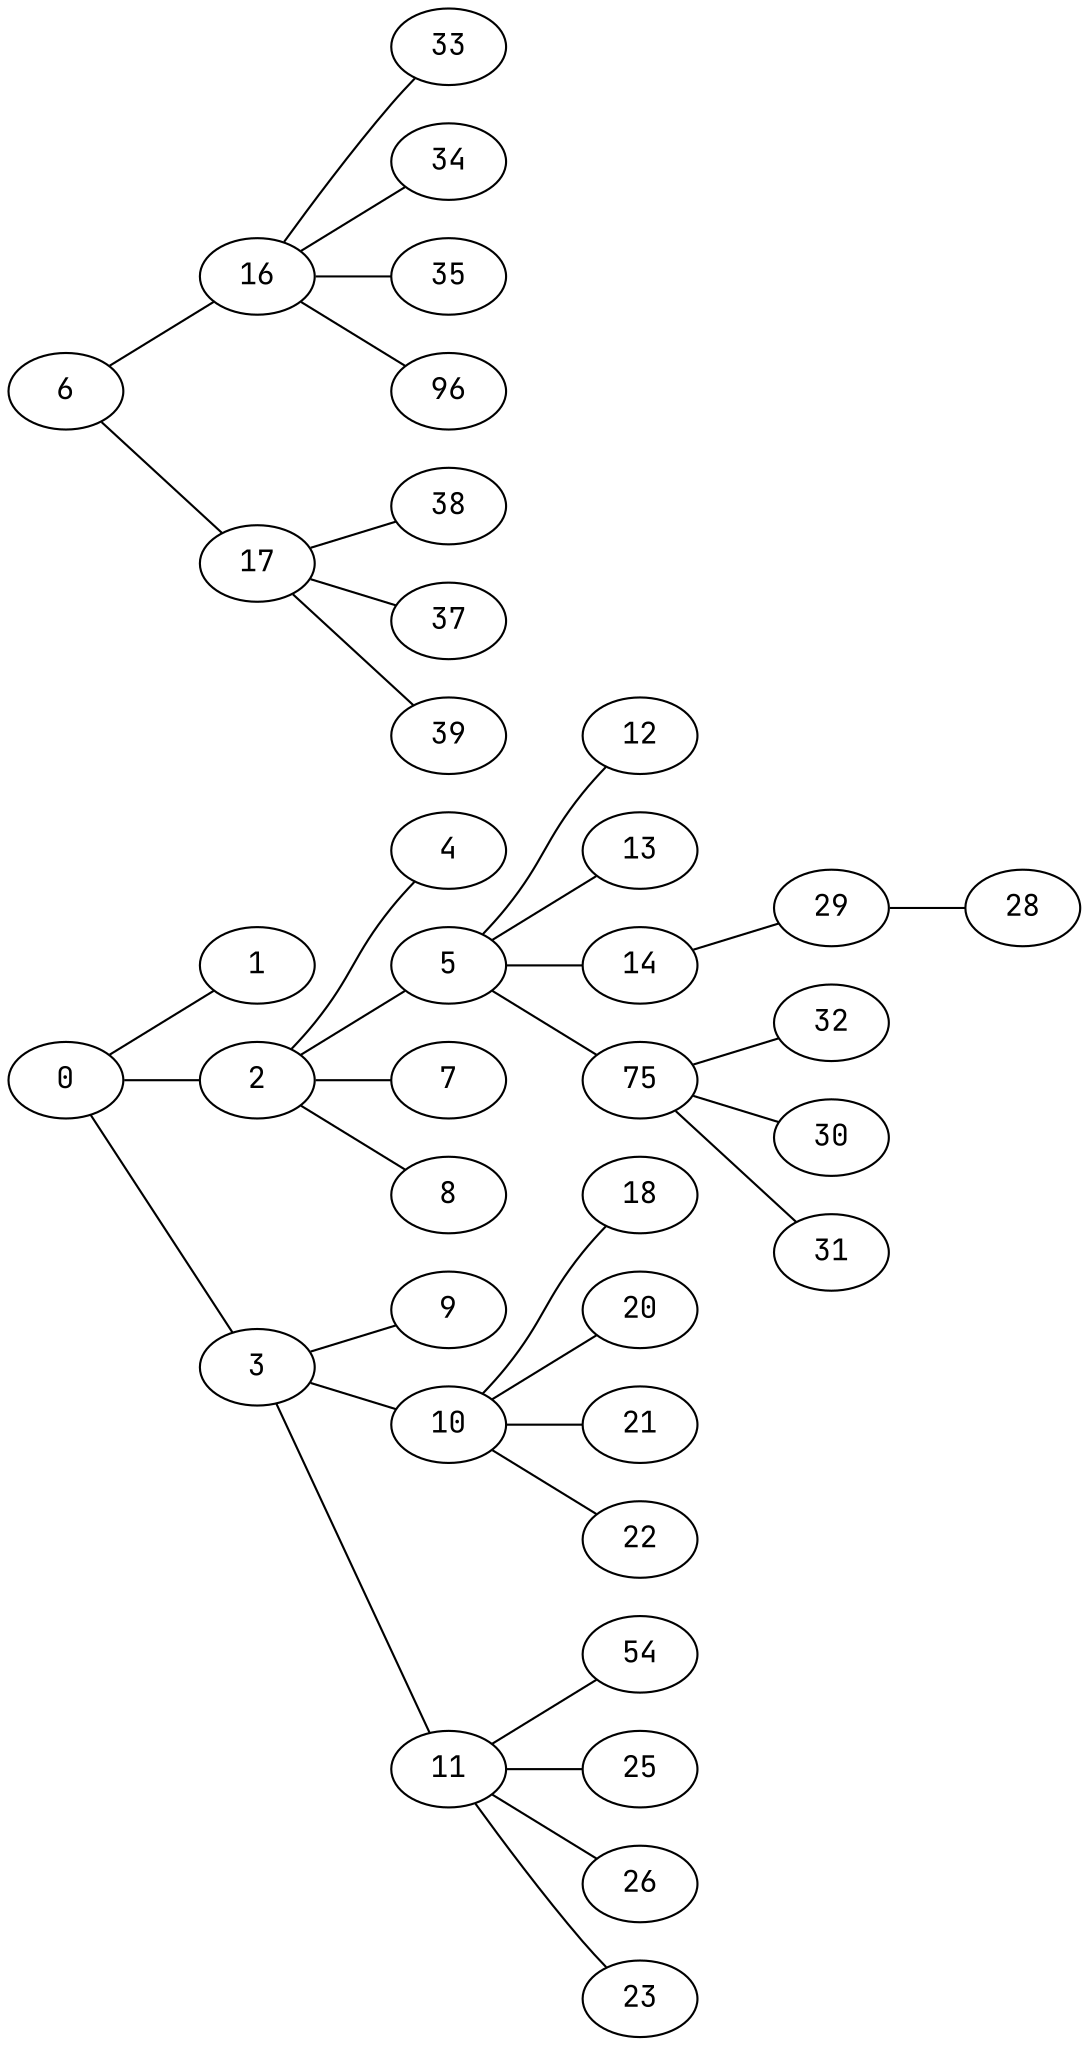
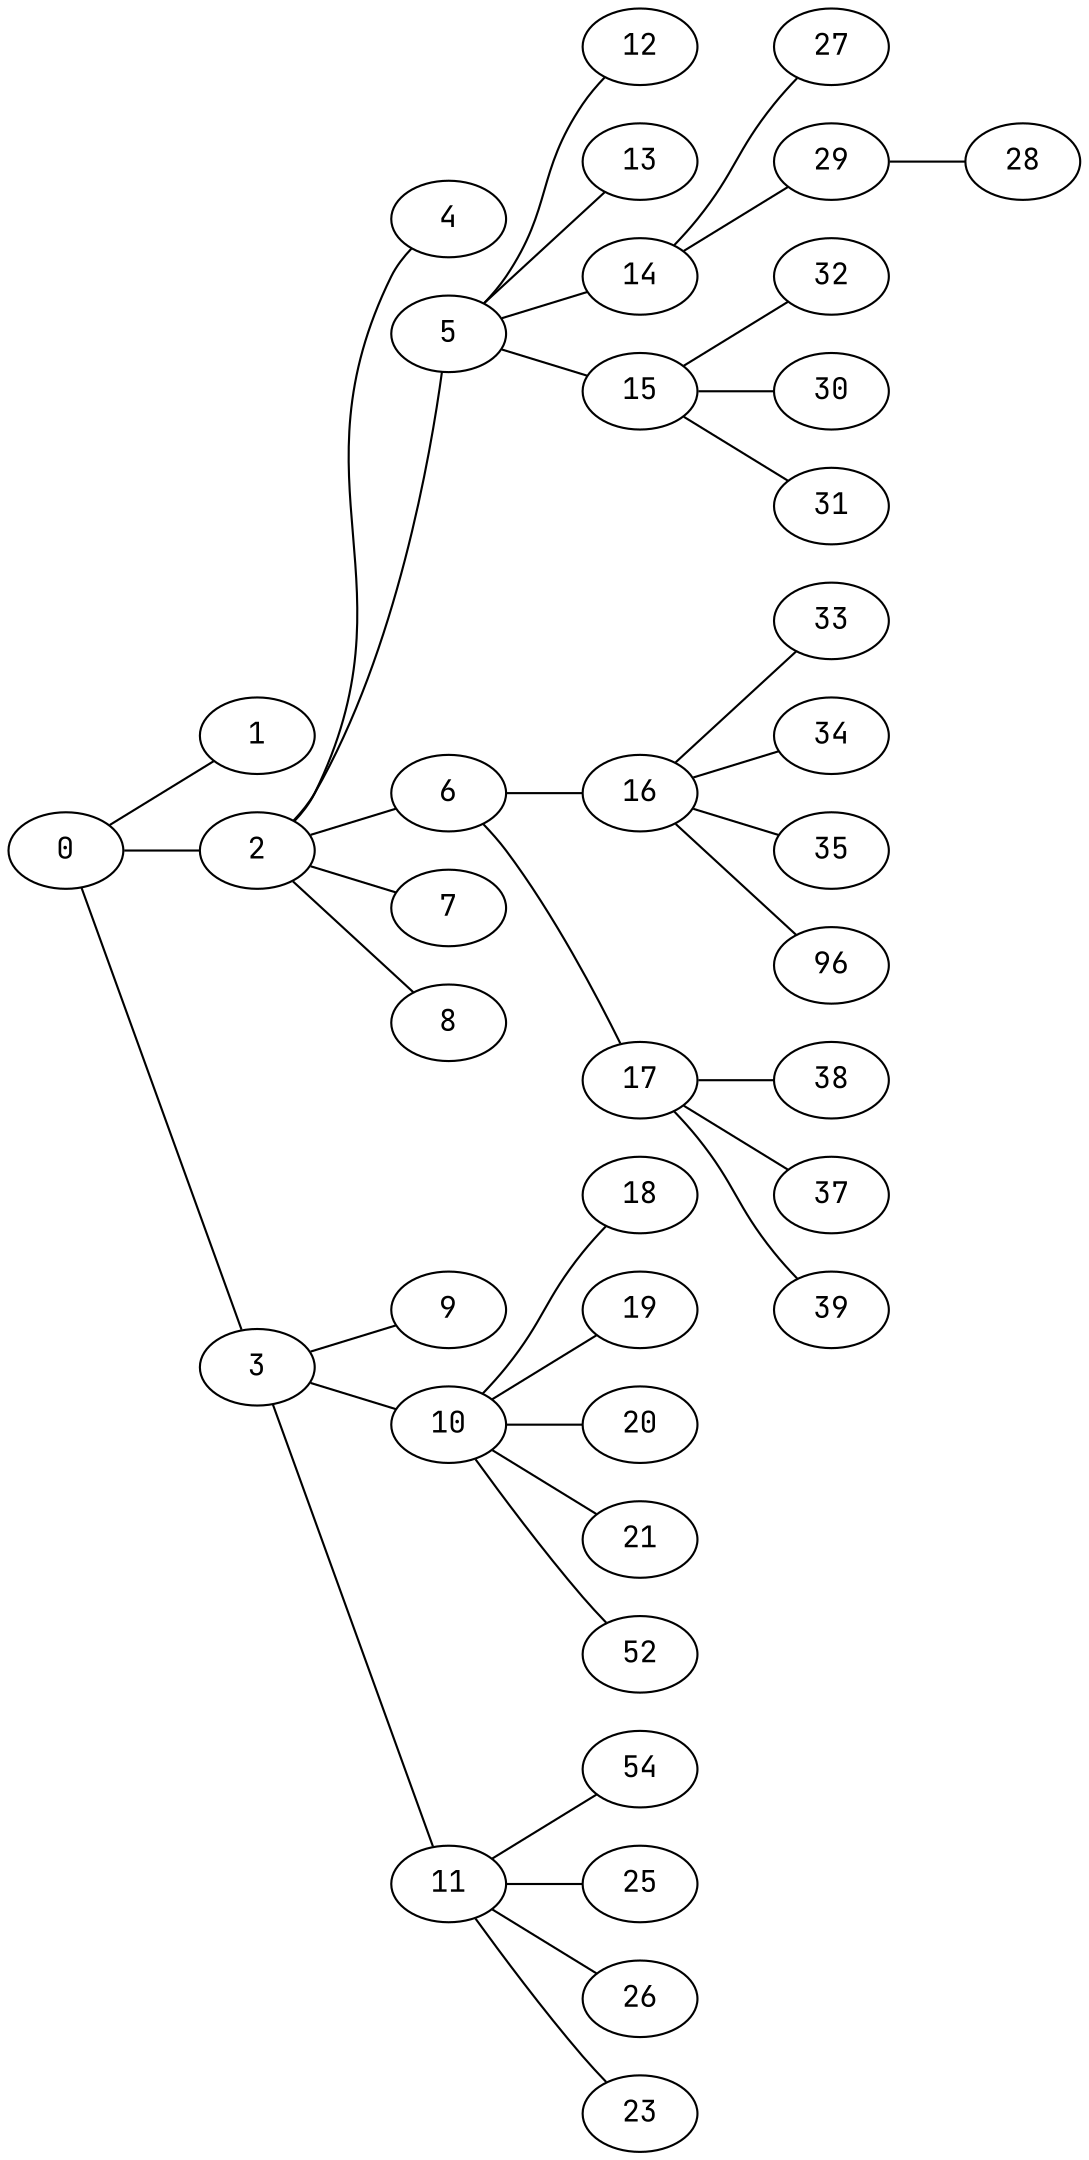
node "27": added
edge "6" -- "2": added
node "75": label "75" -> "15"
node "19": added
node "22": label "22" -> "52"
